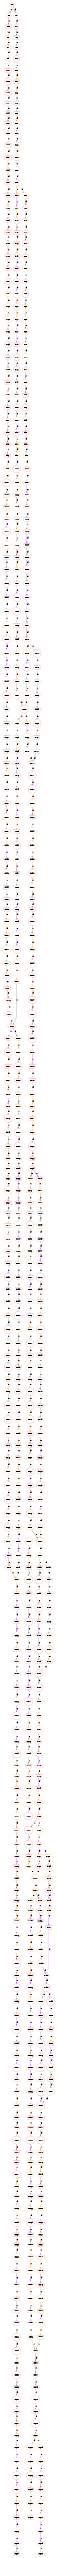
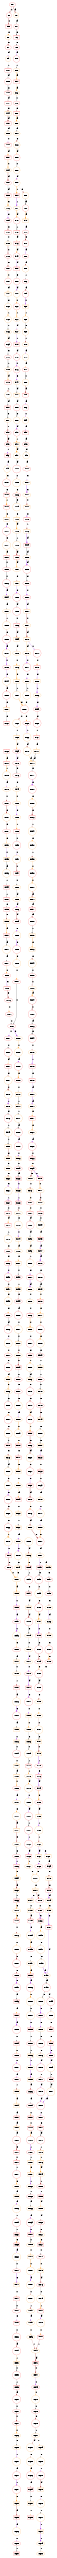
node "S164": removed
edge "S251" -> "S254": color darkorange -> purple
edge "S455" -> "S457": now "S454" -> "S457"
